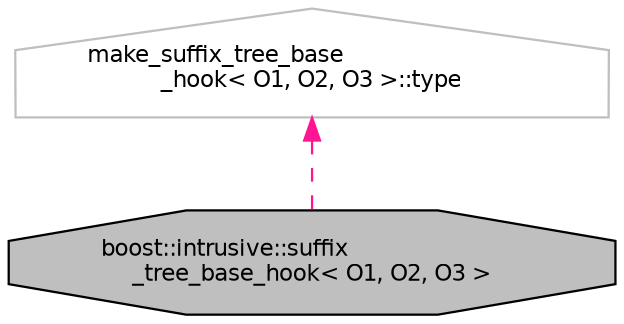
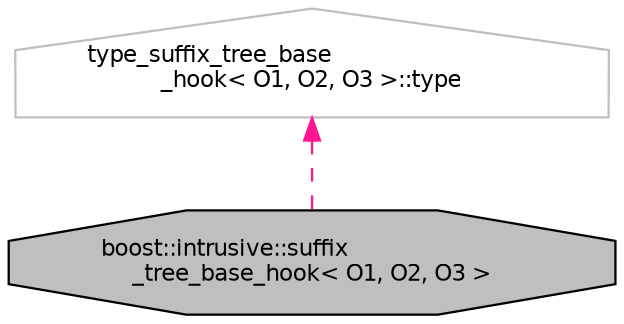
node "make_suffix_tree_base _hook< O1, O2, O3 >::type": label "make_suffix_tree_base _hook< O1, O2, O3 >::type" -> "type_suffix_tree_base _hook< O1, O2, O3 >::type"
